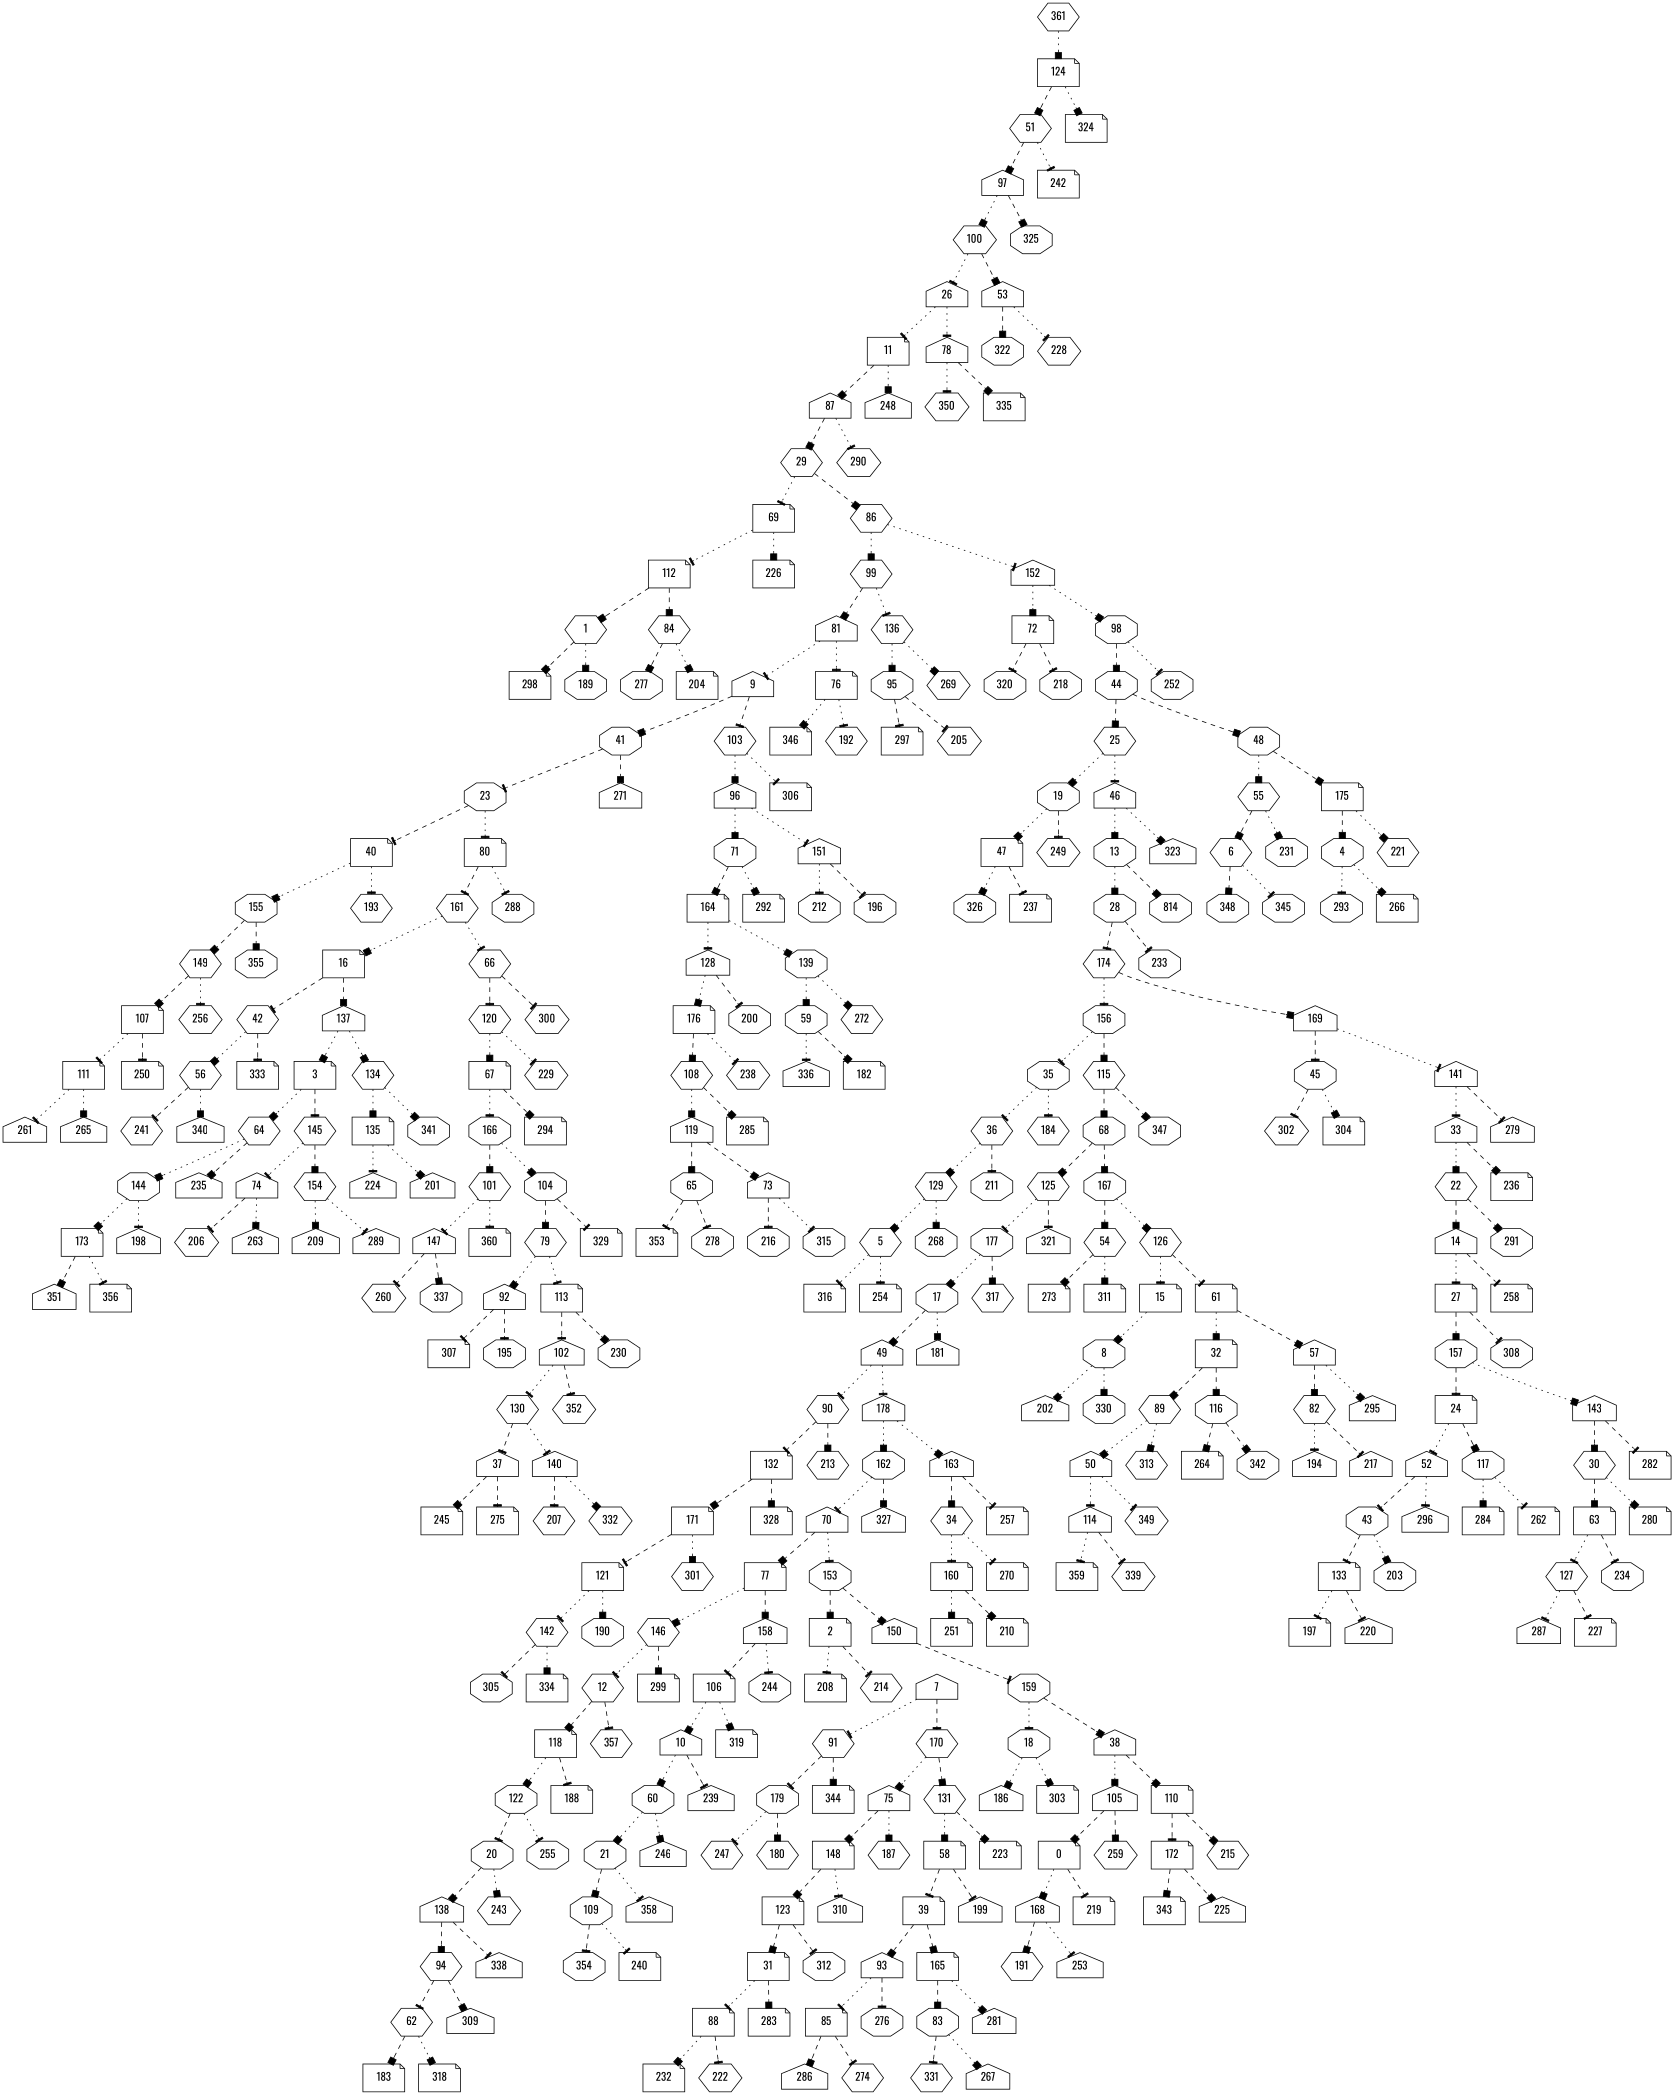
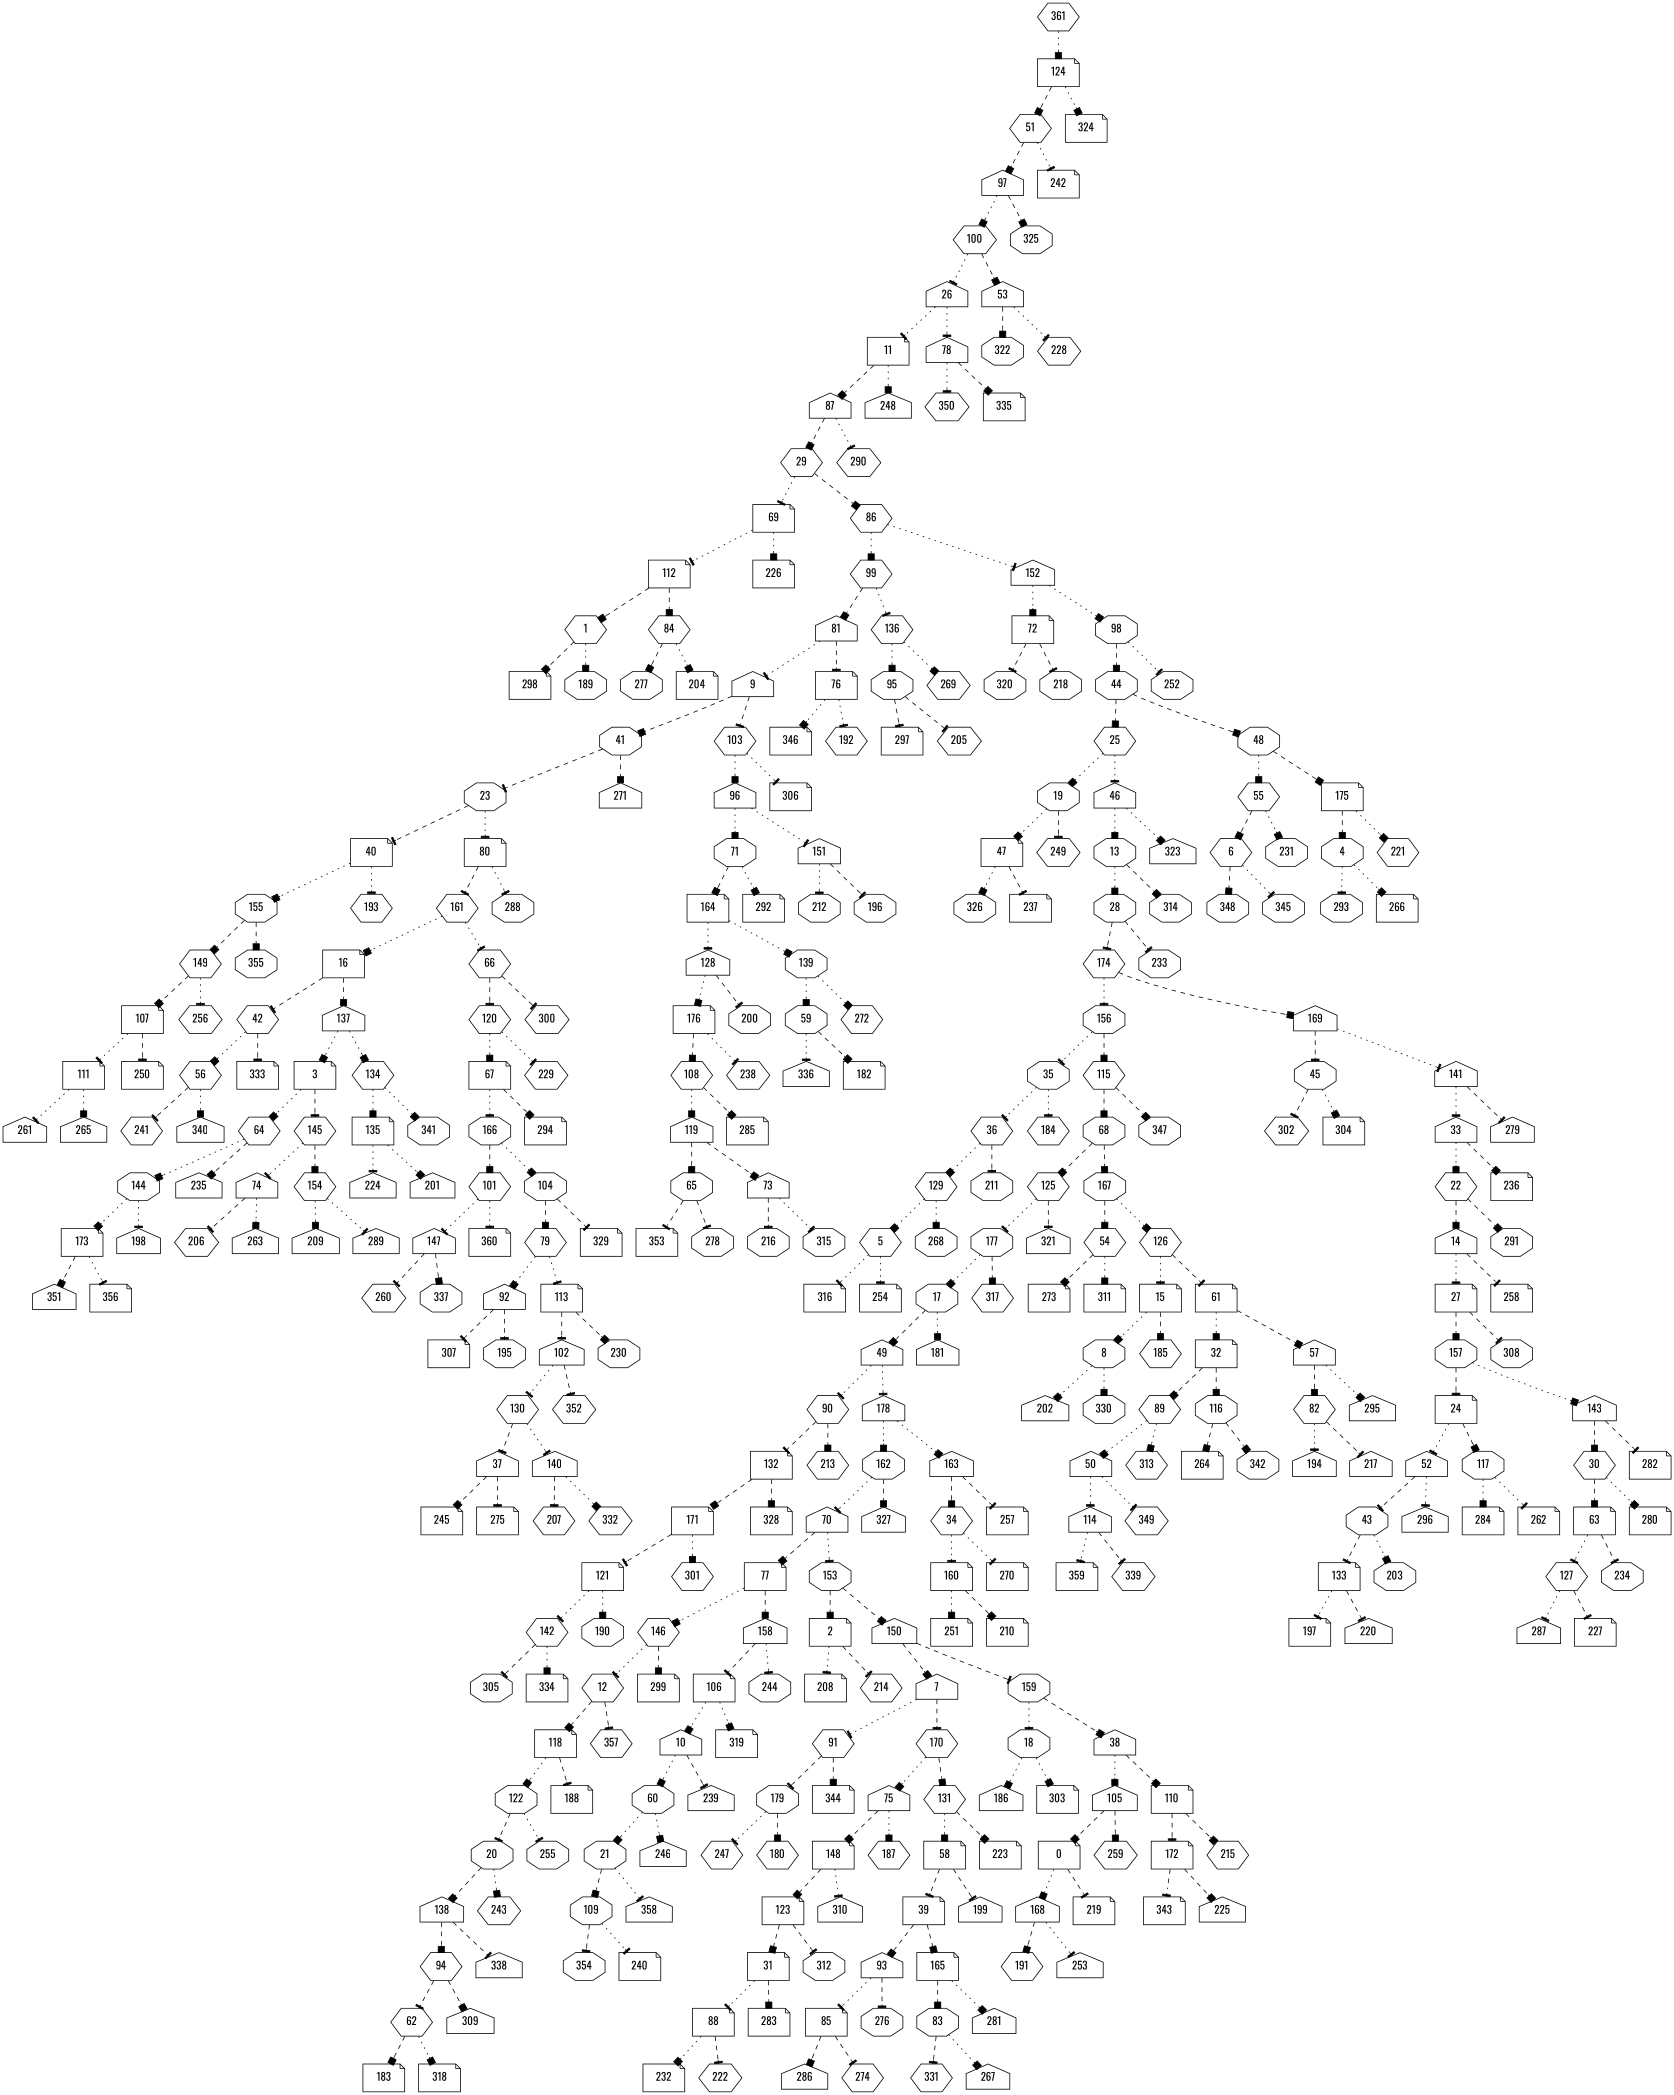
edge "81" -> "76": style dotted -> dashed
node "814": label "814" -> "314"
node "185": added
edge "150" -> "7": added
edge "172" -> "343": arrowhead box -> tee
